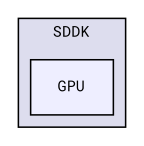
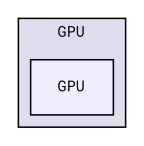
cluster "SDDK": label "SDDK" -> "GPU"
